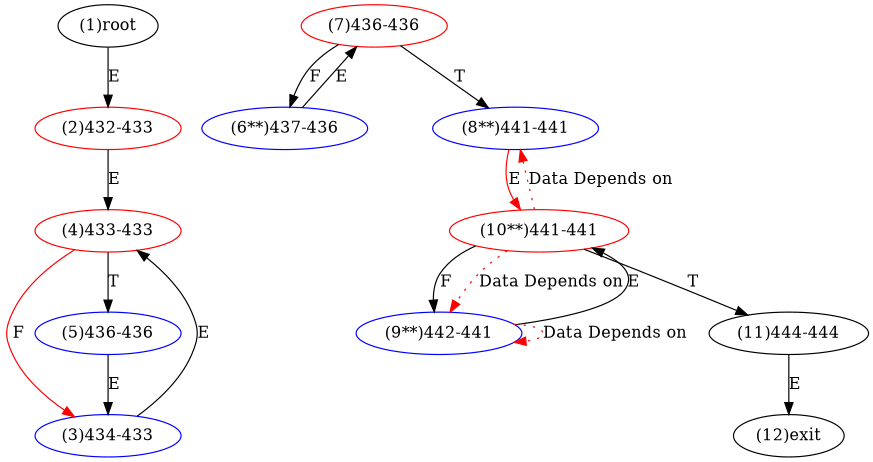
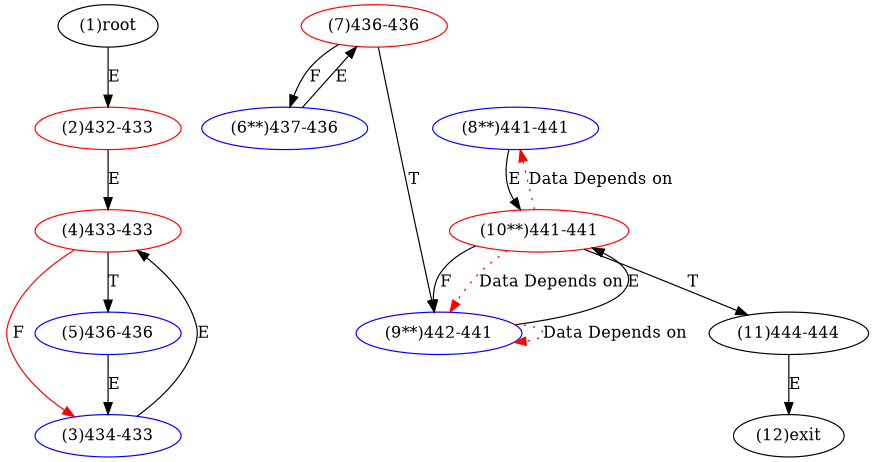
edge "(7)436-436" -> "(8**)441-441": now "(7)436-436" -> "(9**)442-441"
edge "(8**)441-441" -> "(10**)441-441": color red -> black
